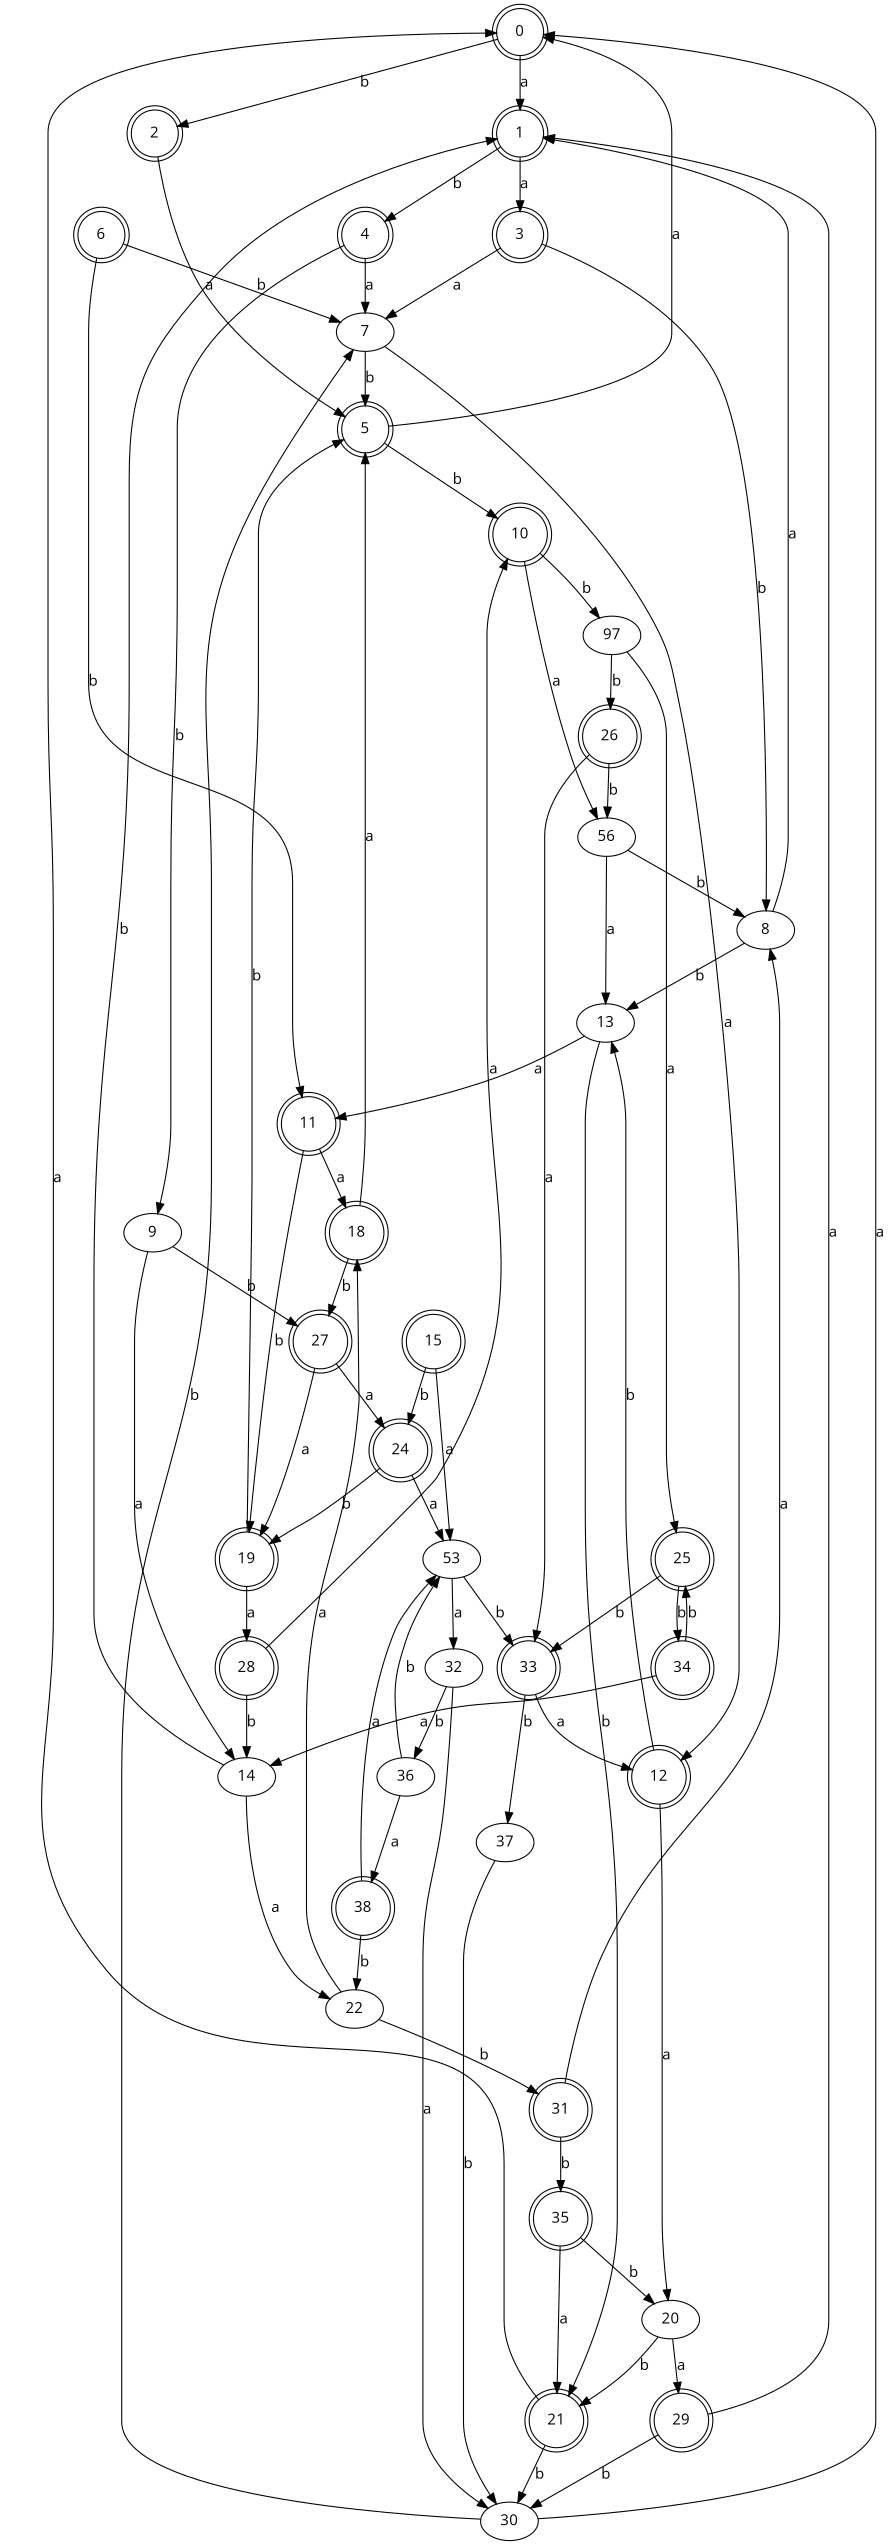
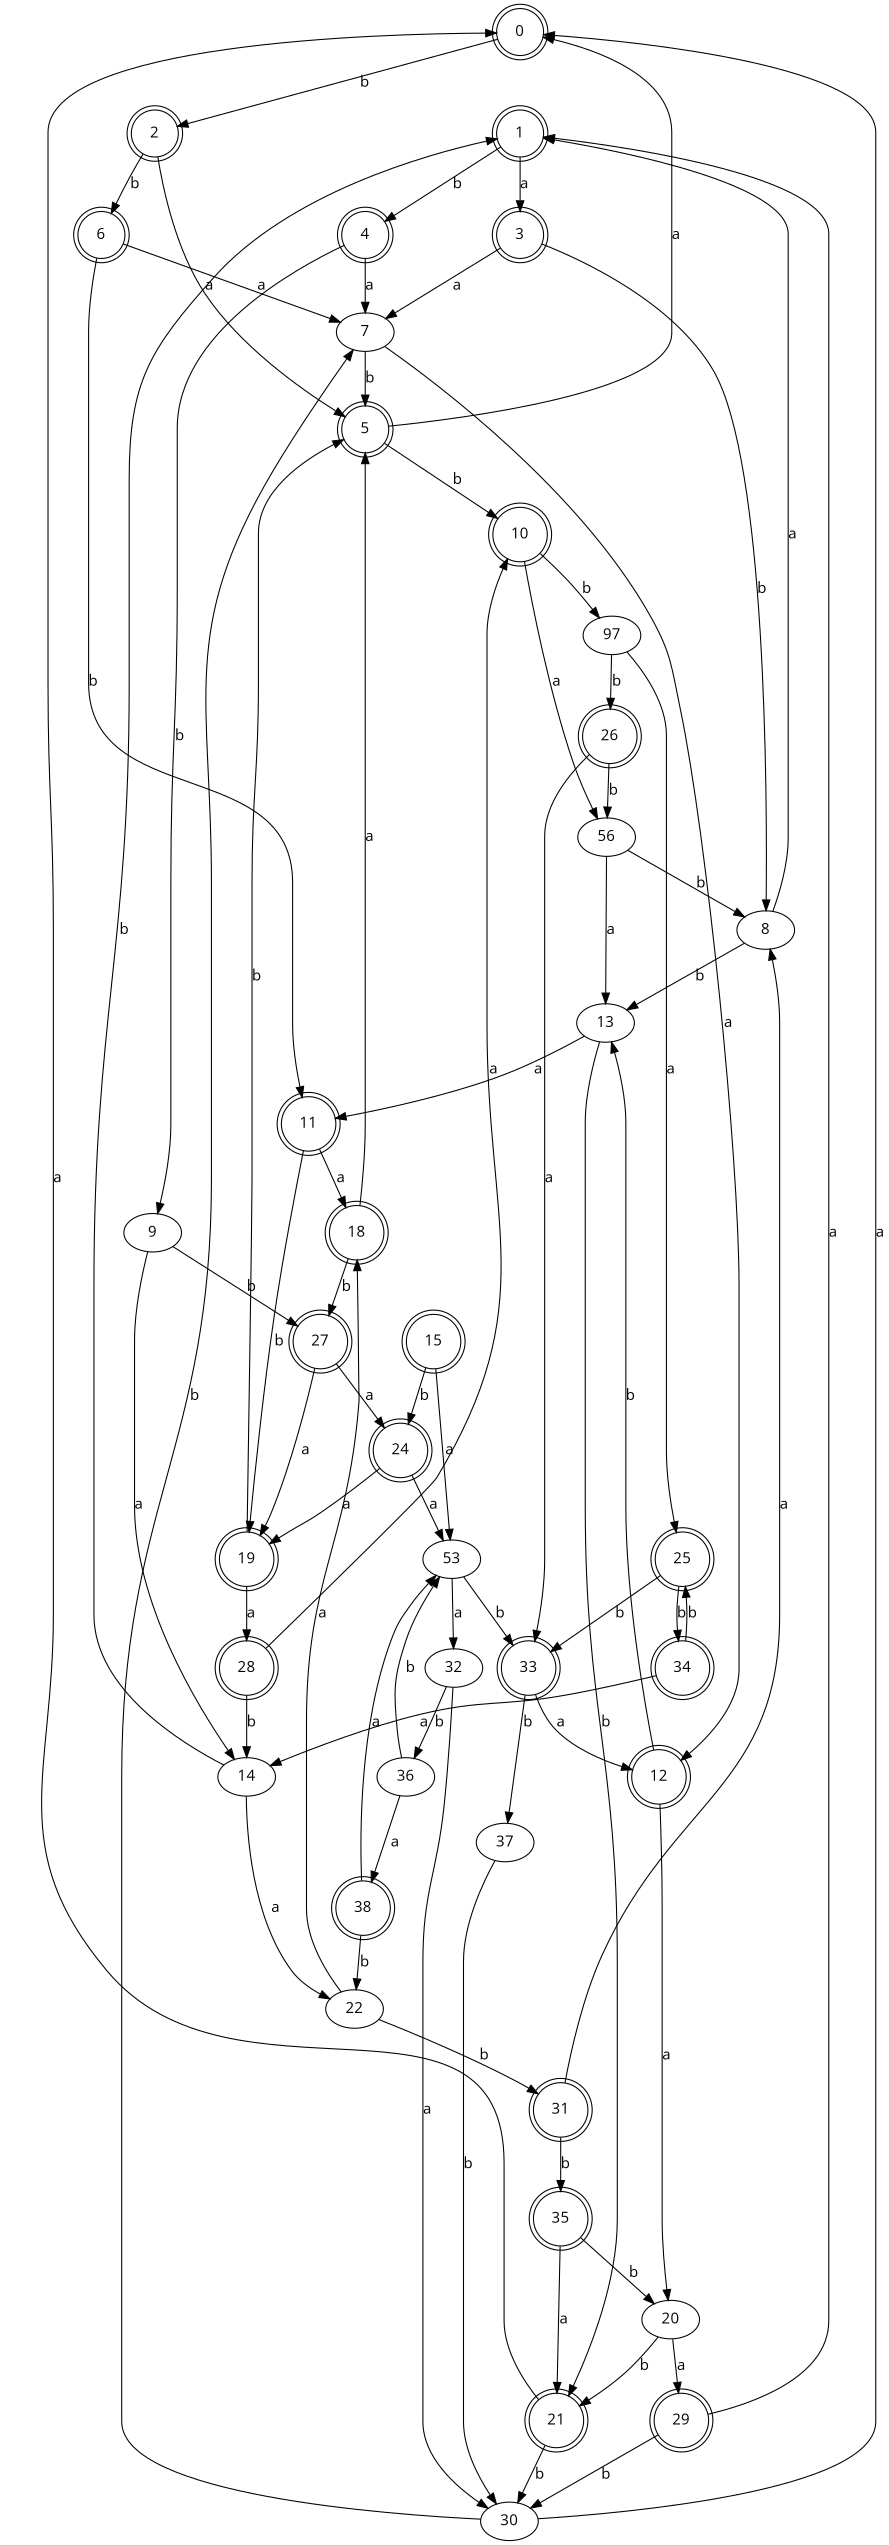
edge "0" -> "1": removed, label "a"
edge "2" -> "6": added, label "b"
edge "6" -> "7": label "b" -> "a"
edge "24" -> "19": label "b" -> "a"
